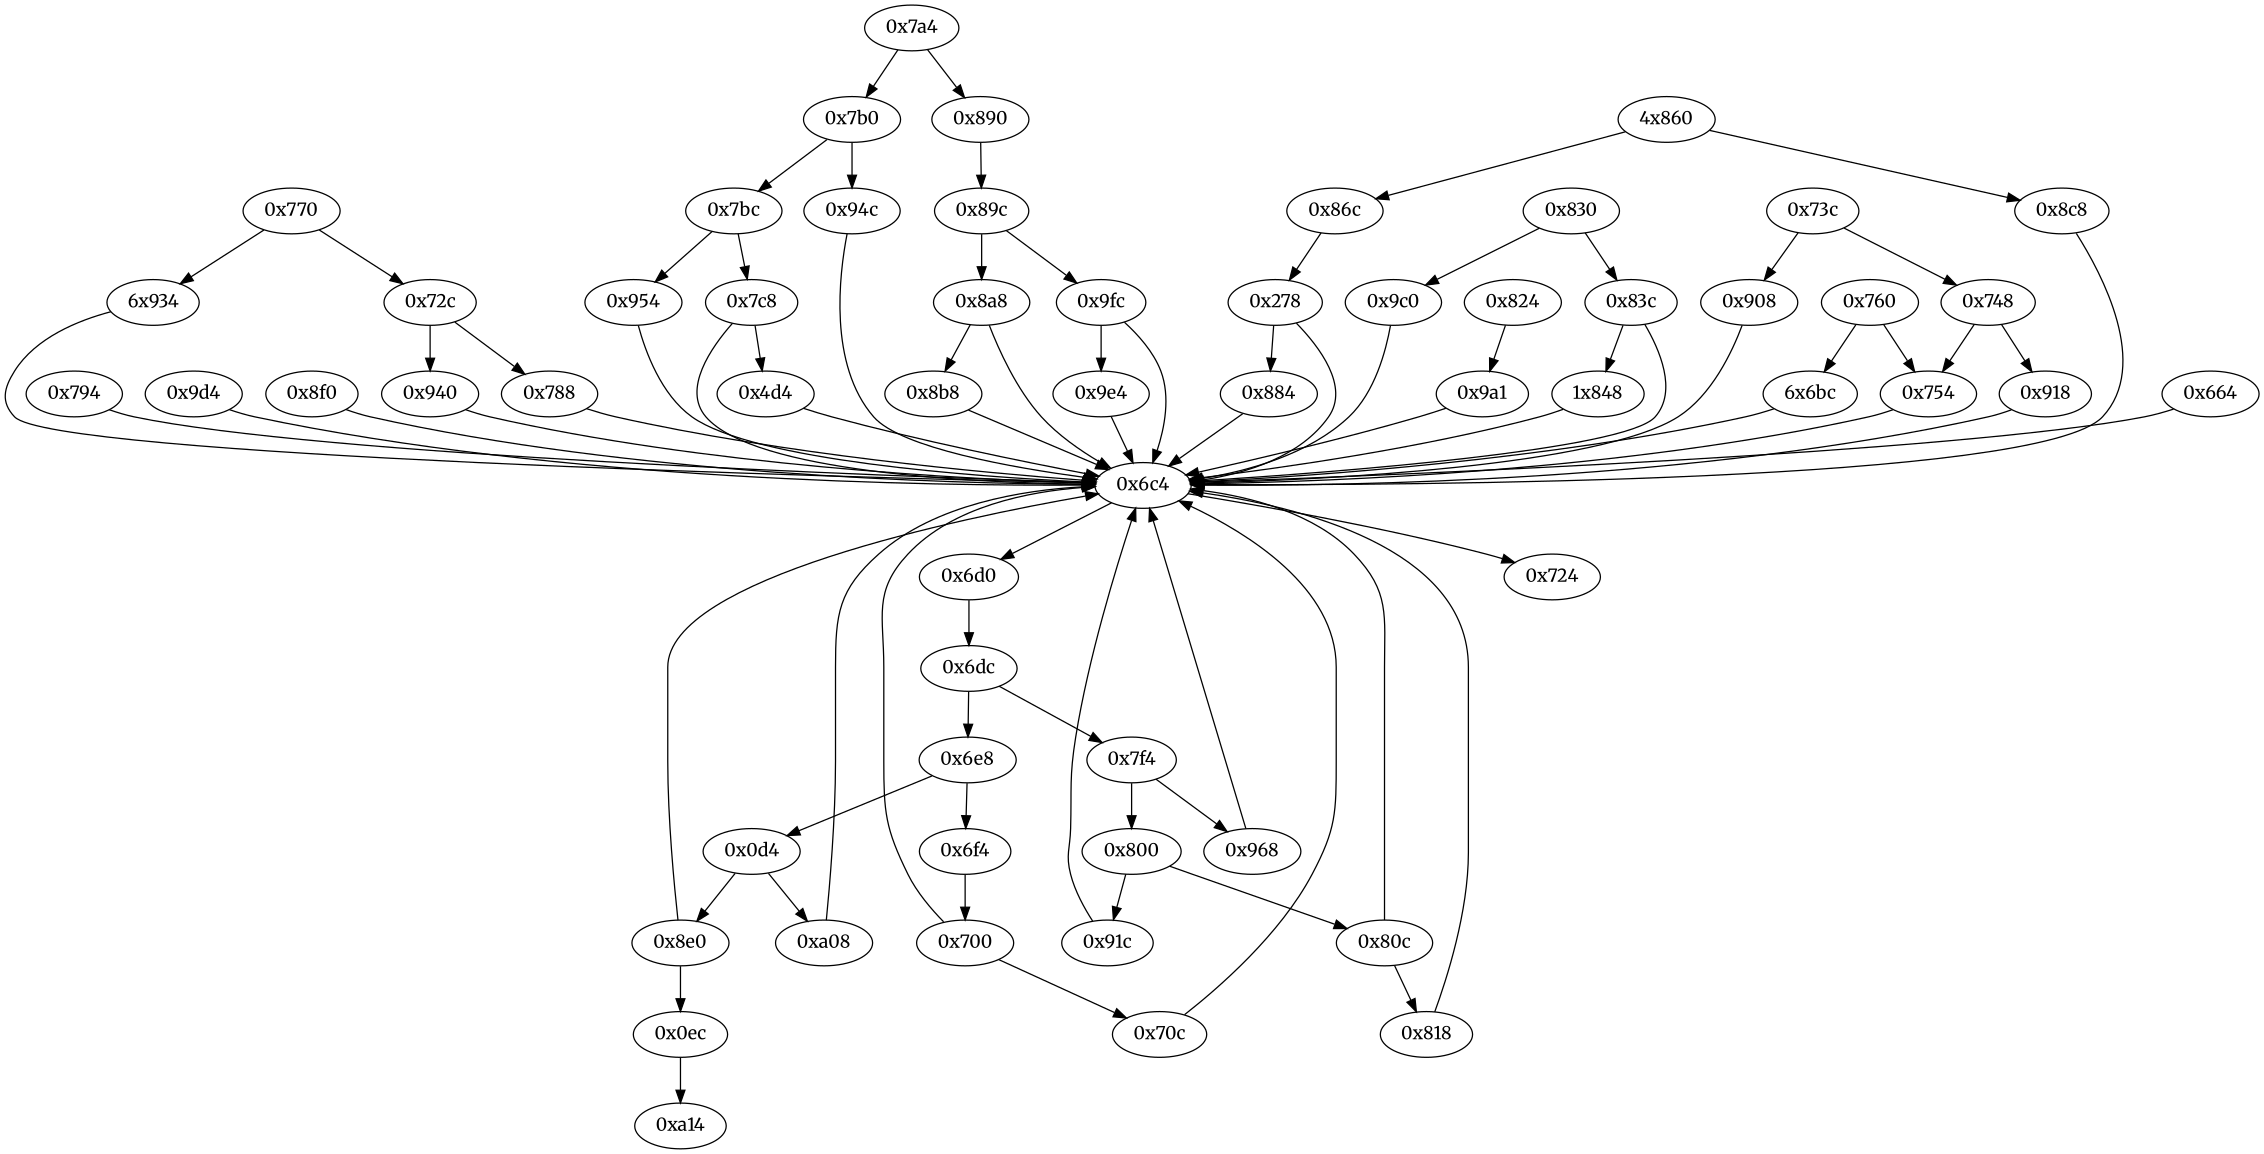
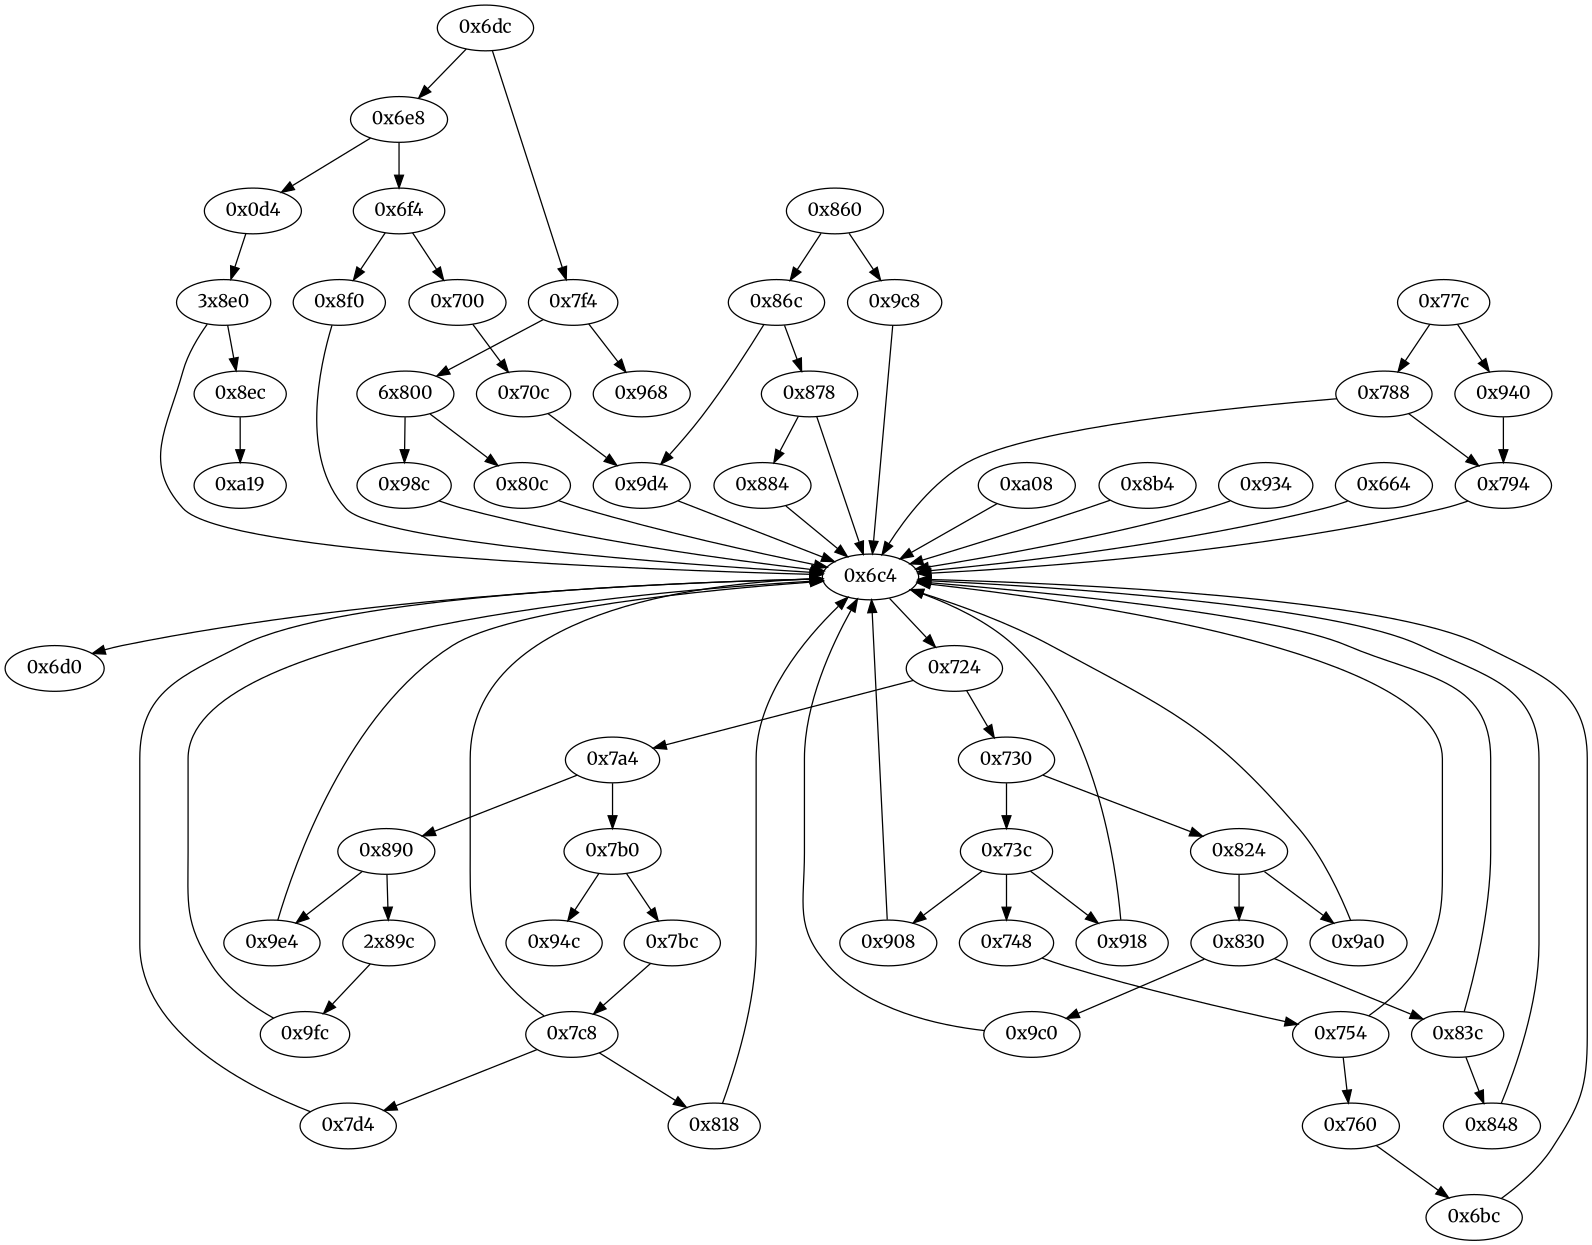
node "4x860": label "4x860" -> "0x860"
node "0x770": removed
node "0x89c": label "0x89c" -> "2x89c"
node "0x8c8": label "0x8c8" -> "0x9c8"
edge "0x6f4" -> "0x8f0": added
node "6x934": label "6x934" -> "0x934"
node "0x72c": label "0x72c" -> "0x77c"
node "0x954": removed
node "0x8a8": removed
node "0x278": label "0x278" -> "0x878"
edge "0x9fc" -> "0x9e4": now "0x890" -> "0x9e4"
edge "0x760" -> "0x754": reversed
edge "0x748" -> "0x918": now "0x73c" -> "0x918"
edge "0x86c" -> "0x9d4": added
node "0x4d4": label "0x4d4" -> "0x7d4"
node "0x8b8": label "0x8b8" -> "0x8b4"
node "0x9a1": label "0x9a1" -> "0x9a0"
node "1x848": label "1x848" -> "0x848"
node "6x6bc": label "6x6bc" -> "0x6bc"
edge "0x94c" -> "0x6c4": removed
edge "0x788" -> "0x794": added
edge "0x940" -> "0x6c4": now "0x940" -> "0x794"
edge "0x6d0" -> "0x6dc": removed
edge "0x700" -> "0x6c4": removed
edge "0x968" -> "0x6c4": removed
edge "0x724" -> "0x7a4": added
edge "0x70c" -> "0x6c4": now "0x70c" -> "0x9d4"
node "0x730": added
node "0x800": label "0x800" -> "6x800"
edge "0x824" -> "0x830": added
edge "0x0d4" -> "0xa08": removed
node "0x8e0": label "0x8e0" -> "3x8e0"
node "0x91c": label "0x91c" -> "0x98c"
edge "0x80c" -> "0x818": now "0x7c8" -> "0x818"
node "0x0ec": label "0x0ec" -> "0x8ec"
node "0xa14": label "0xa14" -> "0xa19"
